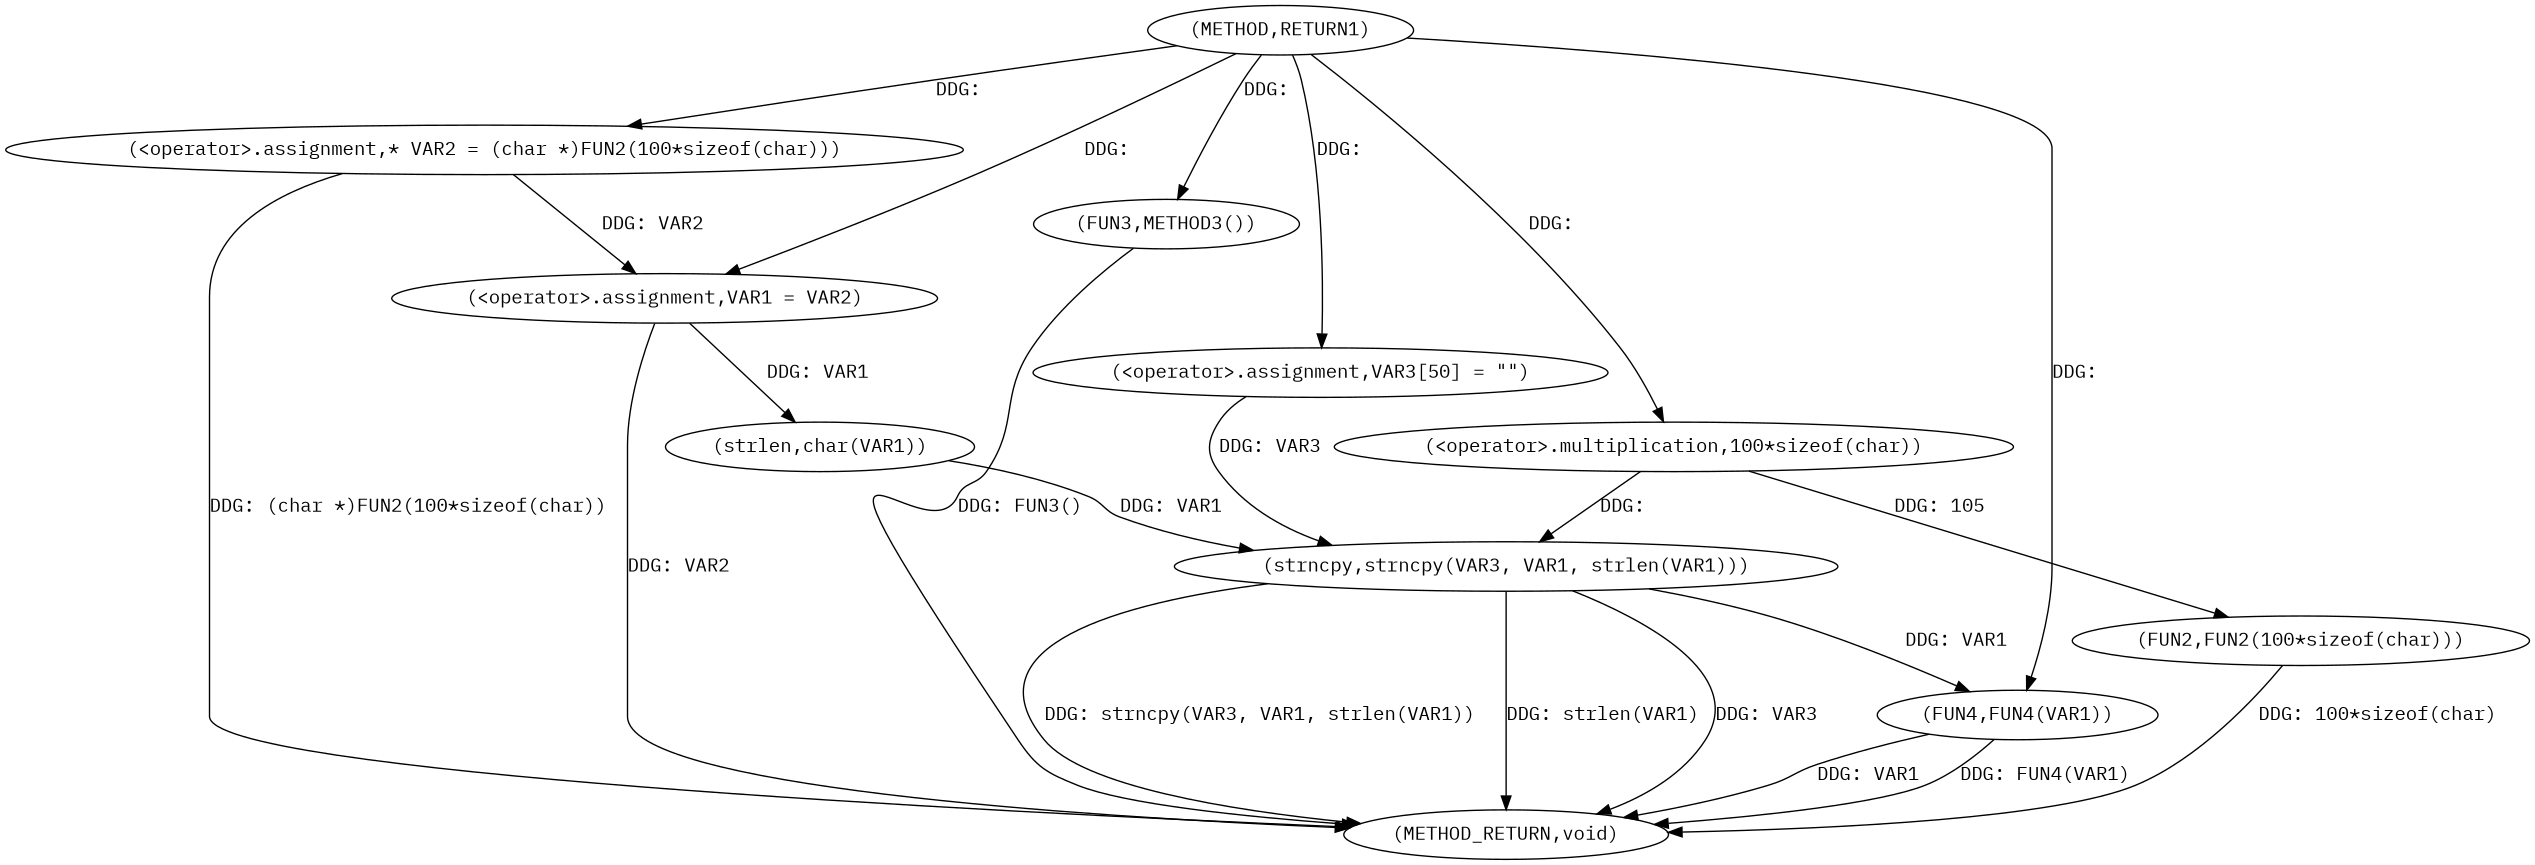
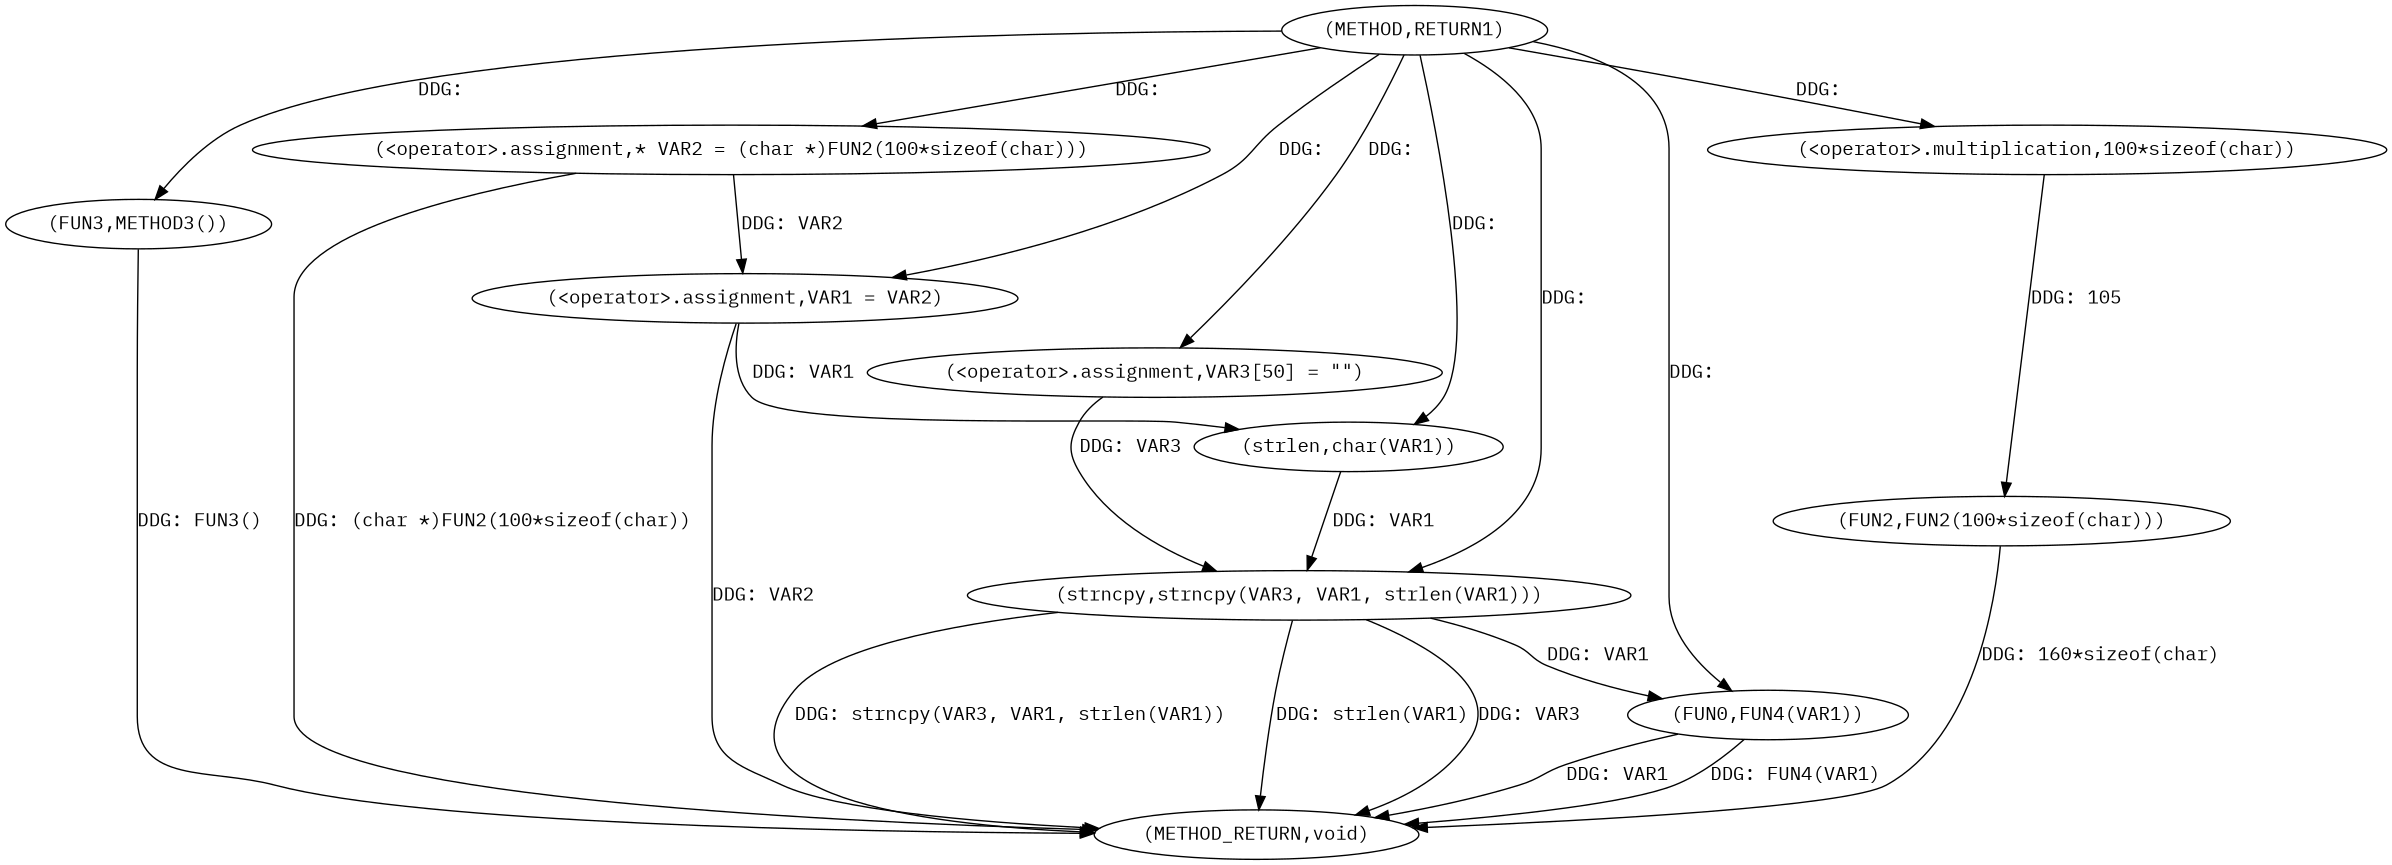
edge "(METHOD,RETURN1)" -> "(strlen,char(VAR1))": added, label "DDG:"
edge "(<operator>.multiplication,100*sizeof(char))" -> "(strncpy,strncpy(VAR3, VAR1, strlen(VAR1)))": now "(METHOD,RETURN1)" -> "(strncpy,strncpy(VAR3, VAR1, strlen(VAR1)))"
node "(FUN4,FUN4(VAR1))": label "(FUN4,FUN4(VAR1))" -> "(FUN0,FUN4(VAR1))"
edge "(FUN2,FUN2(100*sizeof(char)))" -> "(METHOD_RETURN,void)": label "DDG: 100*sizeof(char)" -> "DDG: 160*sizeof(char)"
